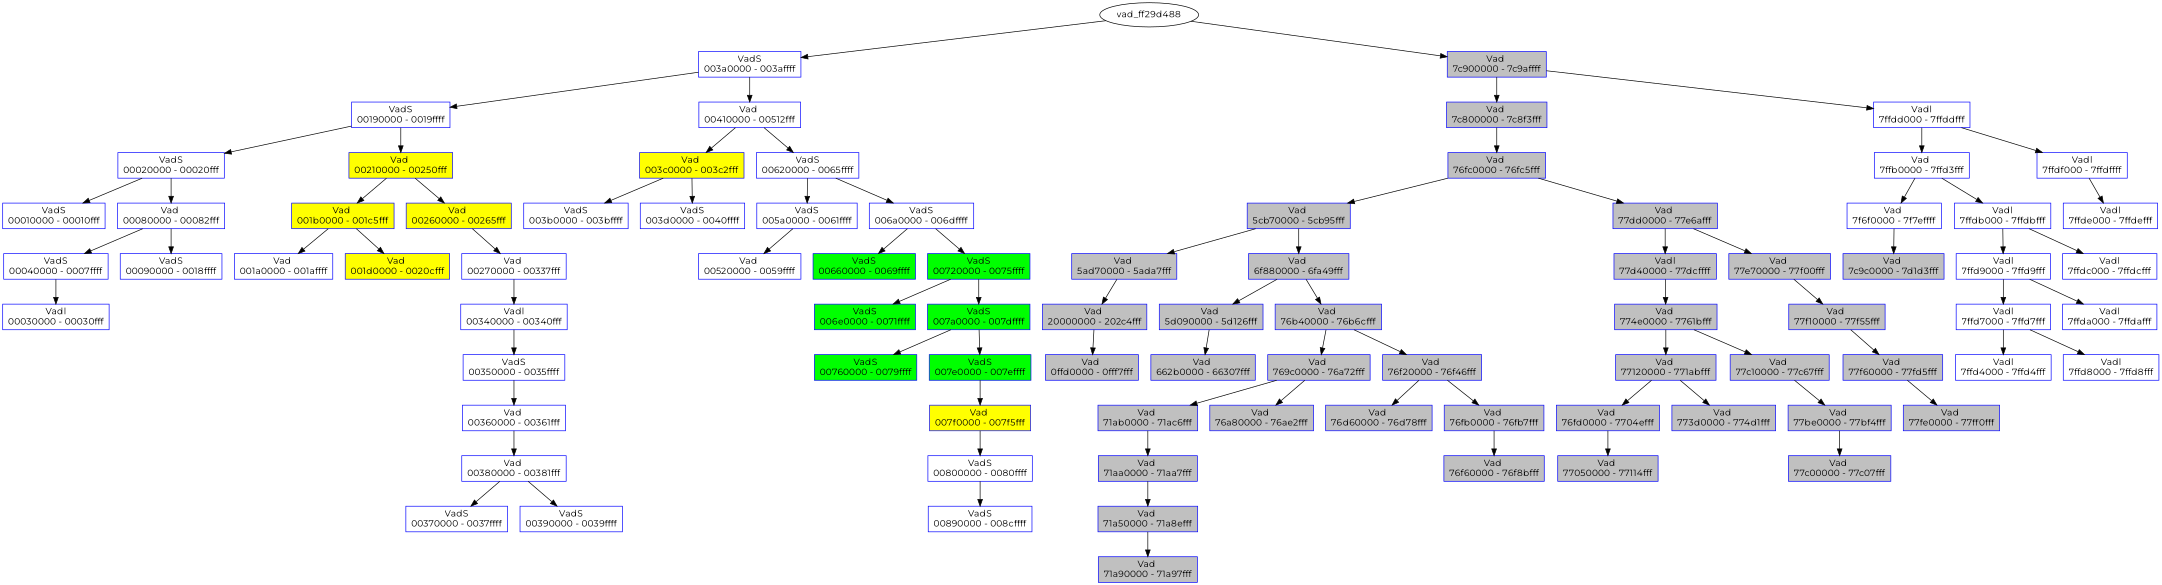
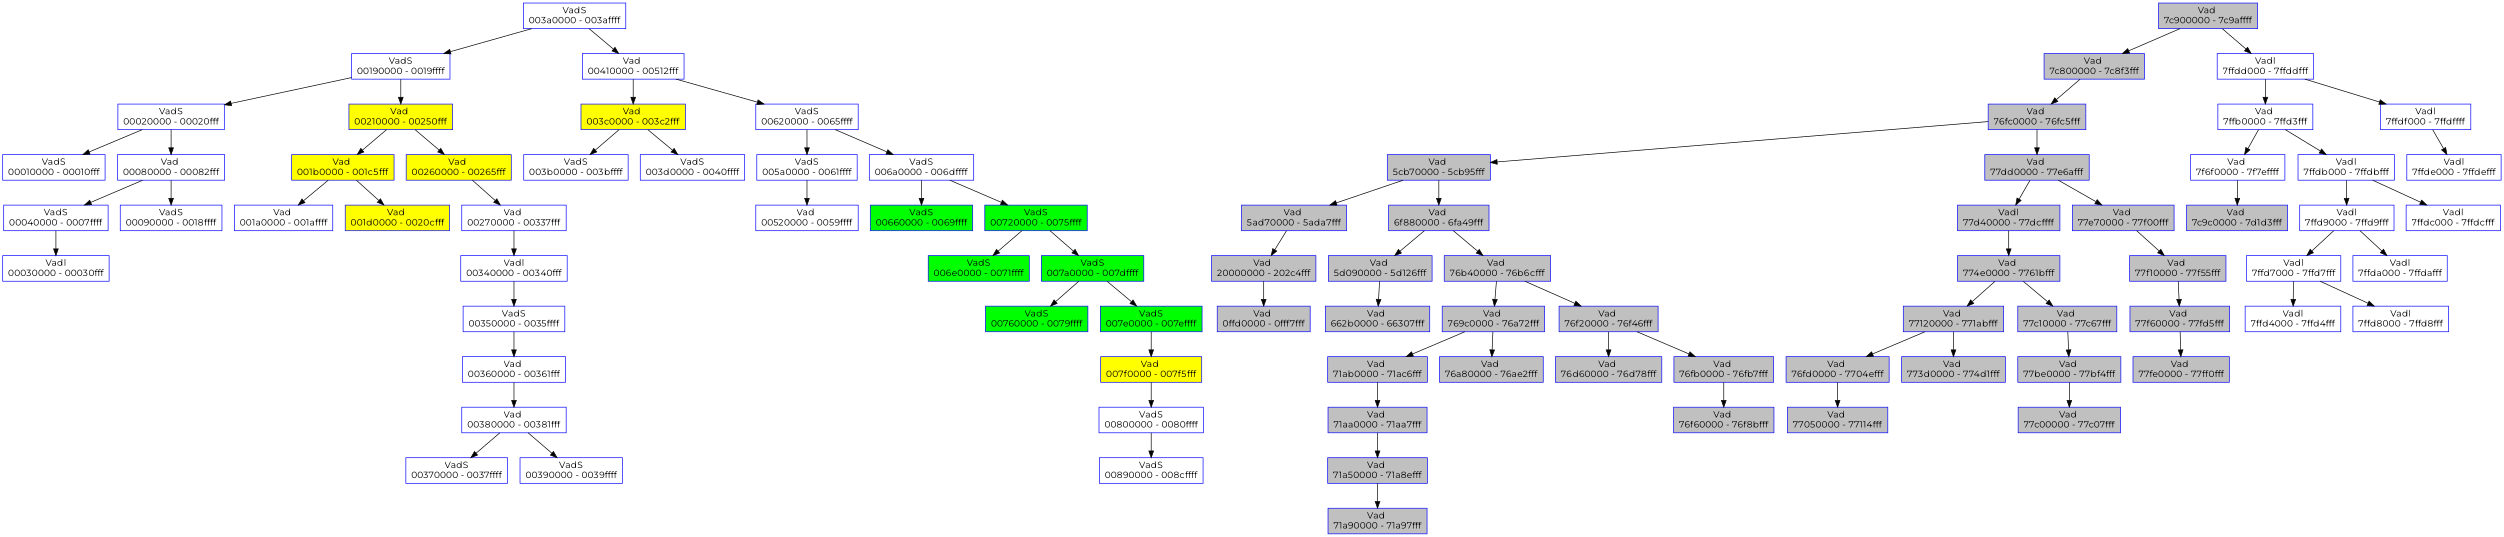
node "vad_ff29d488": removed
